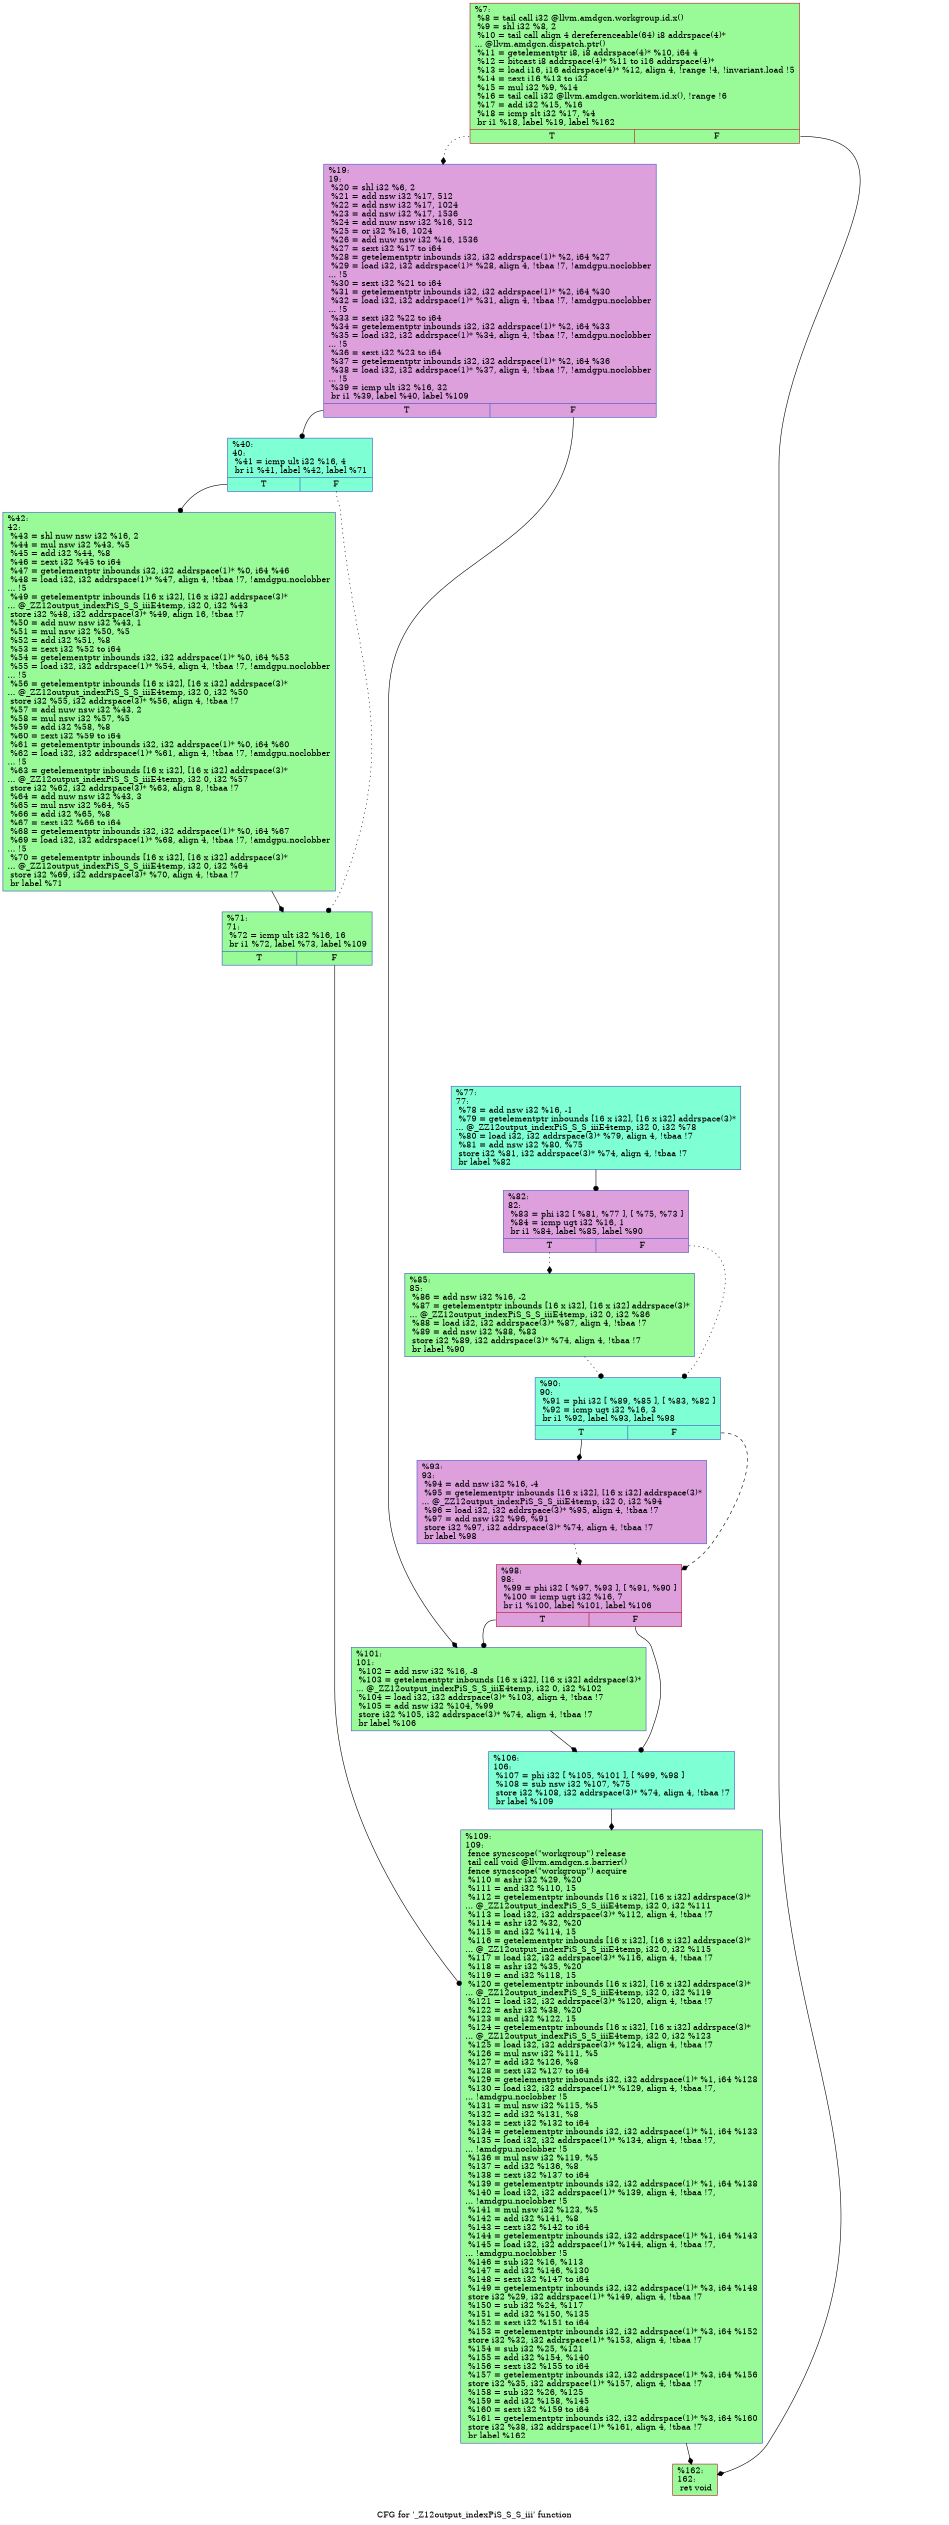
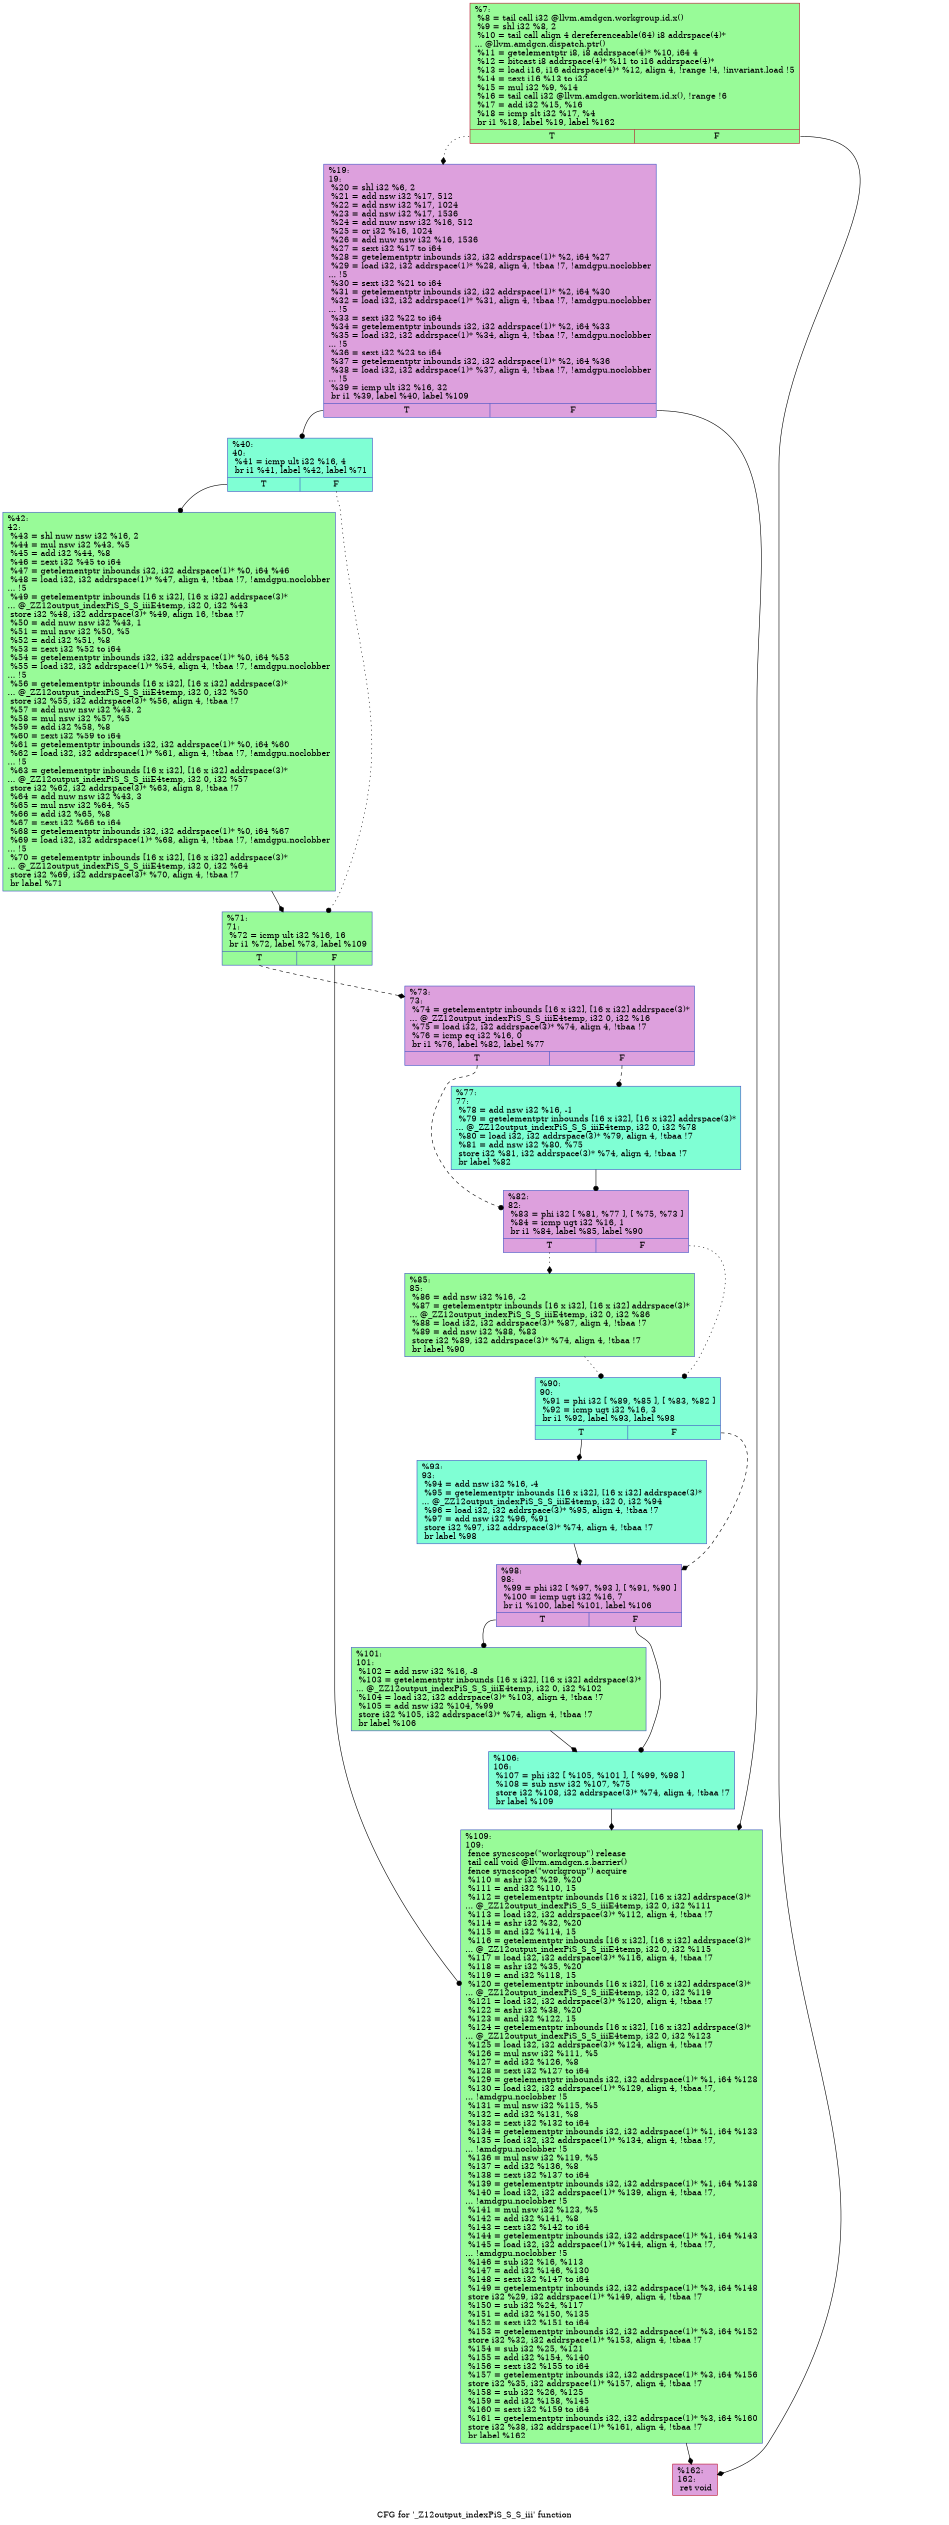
edge "%19:" -> "%101:": now "%19:" -> "%109:"
node "%73:": added
node "%93:": fillcolor plum -> aquamarine
edge "%93:" -> "%98:": style dotted -> solid
node "%98:": color #b70d28ff -> #3d50c3ff
node "%162:": fillcolor palegreen -> plum
